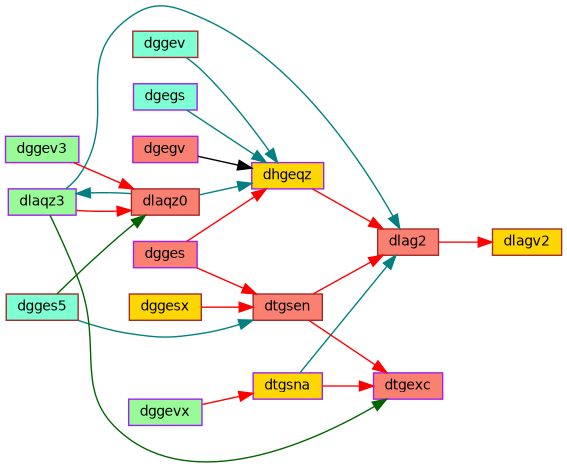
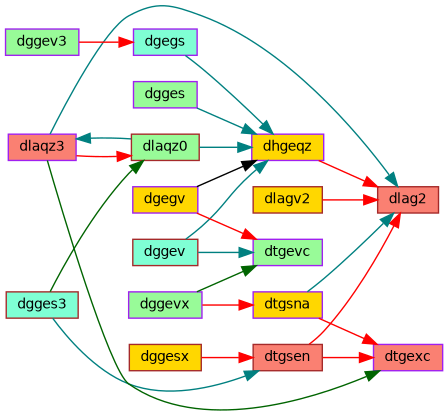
node "dgegv": fillcolor salmon -> gold
edge "dggev3" -> "dlaqz0": now "dggev3" -> "dgegs"
node "dlaqz3": fillcolor palegreen -> salmon
node "dlaqz0": fillcolor salmon -> palegreen
edge "dgges" -> "dhgeqz": color red -> teal
edge "dlag2" -> "dlagv2": reversed
node "dtgevc": added
node "dgges": fillcolor salmon -> palegreen
edge "dgges" -> "dtgsen": removed
node "dgges5": label "dgges5" -> "dgges3"
